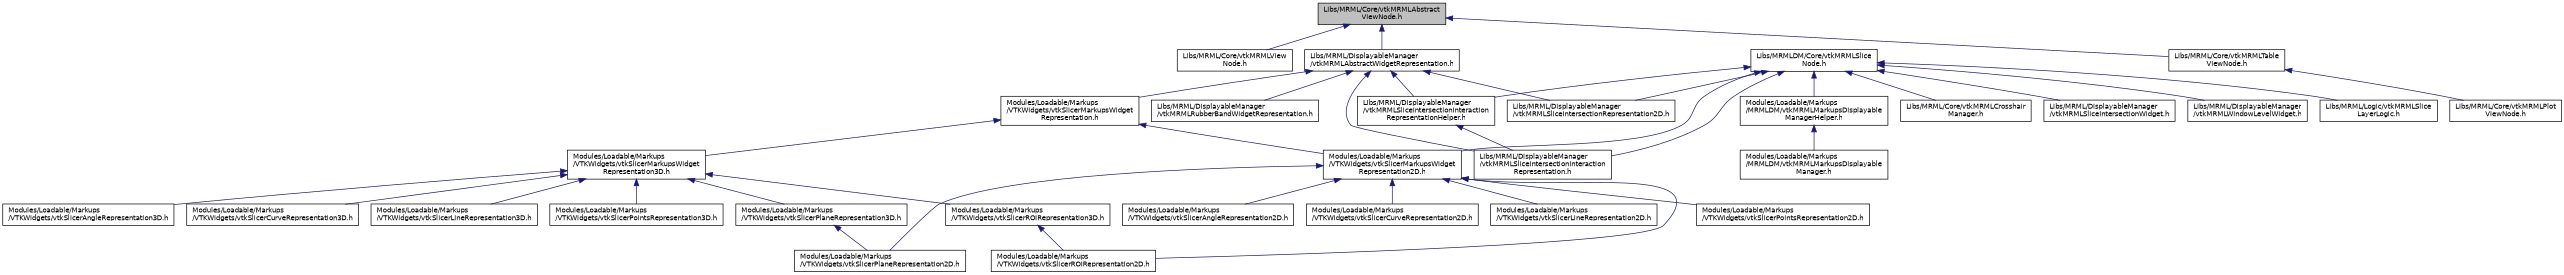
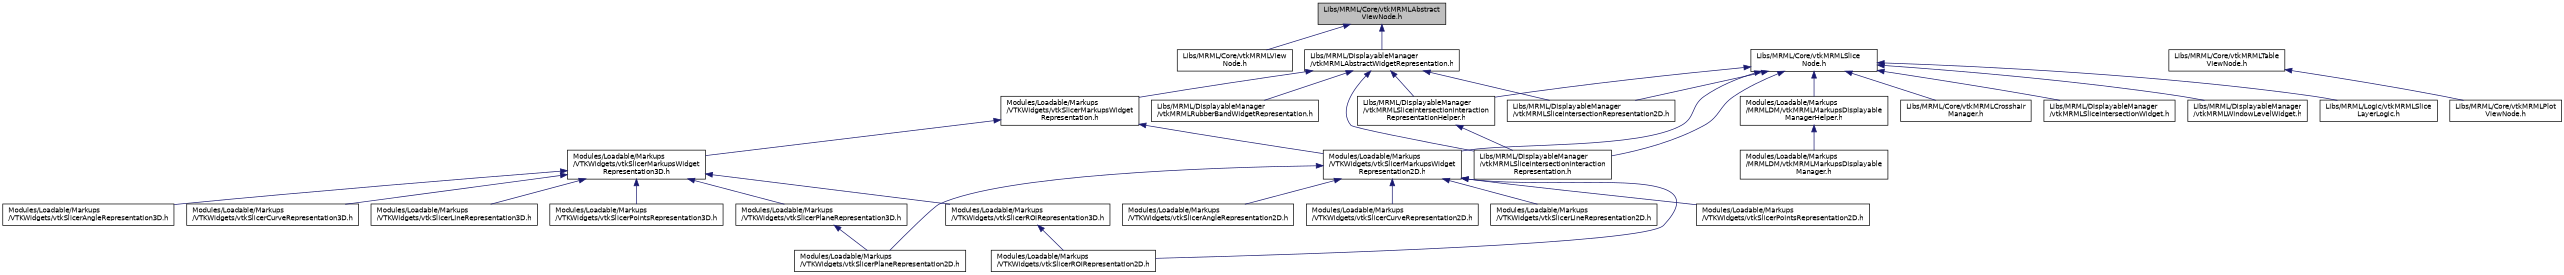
edge "Libs/MRML/Core/vtkMRMLTable ViewNode.h" -> "Libs/MRML/Core/vtkMRMLAbstract ViewNode.h": removed
node "Libs/MRMLDM/Core/vtkMRMLSlice Node.h": label "Libs/MRMLDM/Core/vtkMRMLSlice Node.h" -> "Libs/MRML/Core/vtkMRMLSlice Node.h"
